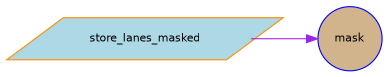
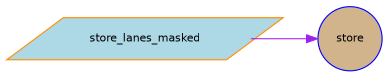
node "mask": label "mask" -> "store"
